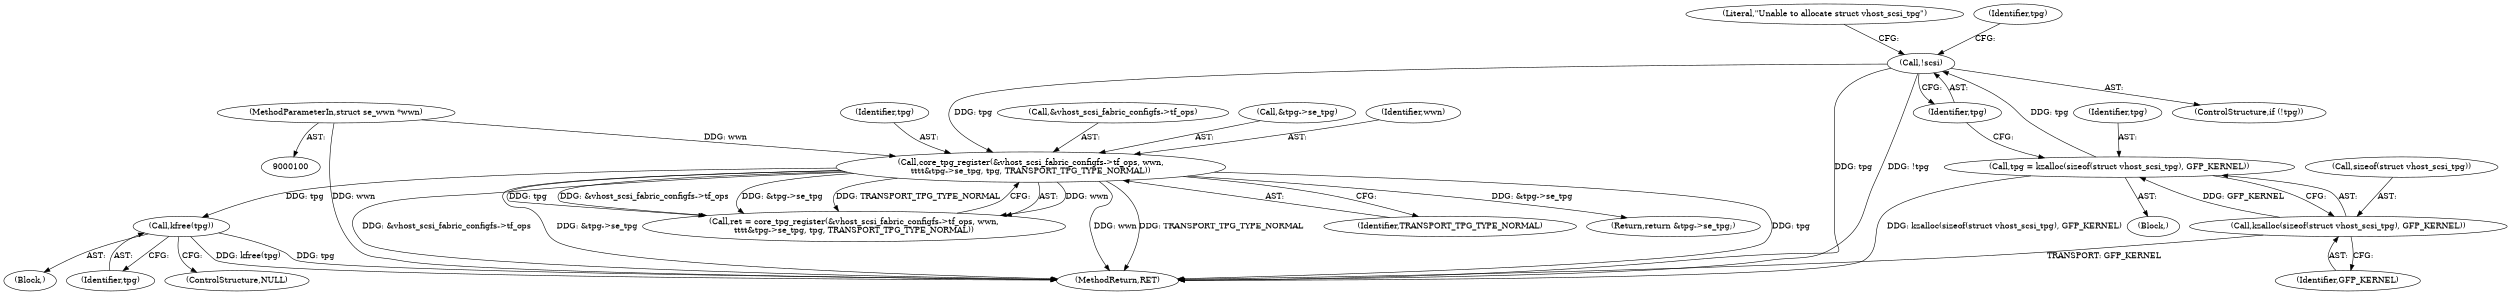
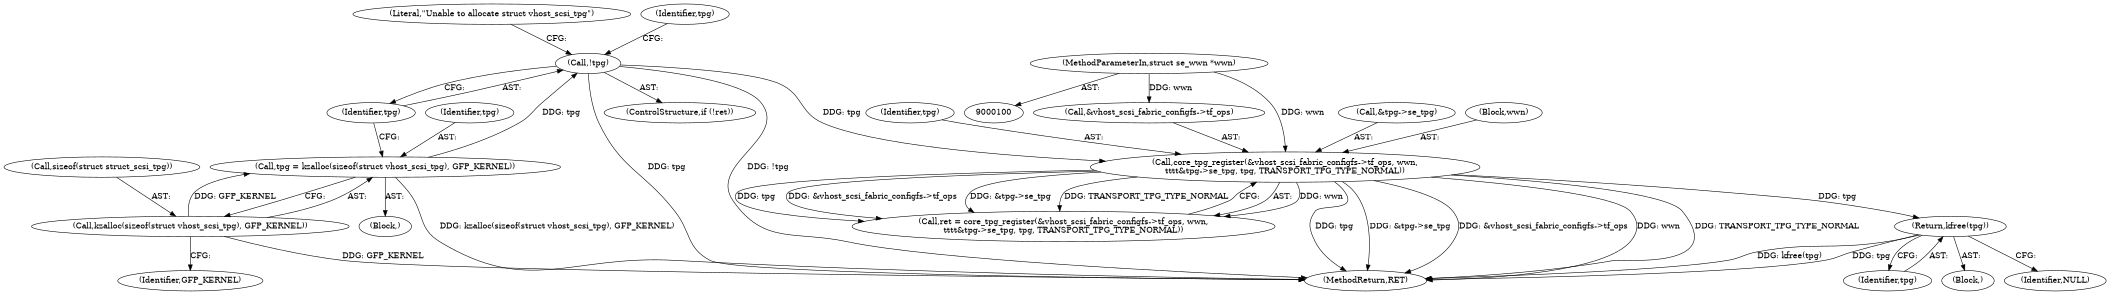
node "(Call,!scsi)": label "(Call,!scsi)" -> "(Call,!tpg)"
node "(Identifier,wwn)": label "(Identifier,wwn)" -> "(Block,wwn)"
node "(ControlStructure,if (!tpg))": label "(ControlStructure,if (!tpg))" -> "(ControlStructure,if (!ret))"
node "(Call,sizeof(struct vhost_scsi_tpg))": label "(Call,sizeof(struct vhost_scsi_tpg))" -> "(Call,sizeof(struct struct_scsi_tpg))"
node "(Call,kfree(tpg))": label "(Call,kfree(tpg))" -> "(Return,kfree(tpg))"
node "(Identifier,TRANSPORT_TPG_TYPE_NORMAL)": removed
node "(Return,return &tpg->se_tpg;)": removed
edge "(Call,kzalloc(sizeof(struct vhost_scsi_tpg), GFP_KERNEL))" -> "(MethodReturn,RET)": label "TRANSPORT: GFP_KERNEL" -> "DDG: GFP_KERNEL"
edge "(Identifier,GFP_KERNEL)" -> "(Call,kzalloc(sizeof(struct vhost_scsi_tpg), GFP_KERNEL))": removed, label "AST:"
edge "(MethodParameterIn,struct se_wwn *wwn)" -> "(MethodReturn,RET)": now "(MethodParameterIn,struct se_wwn *wwn)" -> "(Call,&vhost_scsi_fabric_configfs->tf_ops)"
node "(ControlStructure,NULL)": label "(ControlStructure,NULL)" -> "(Identifier,NULL)"
